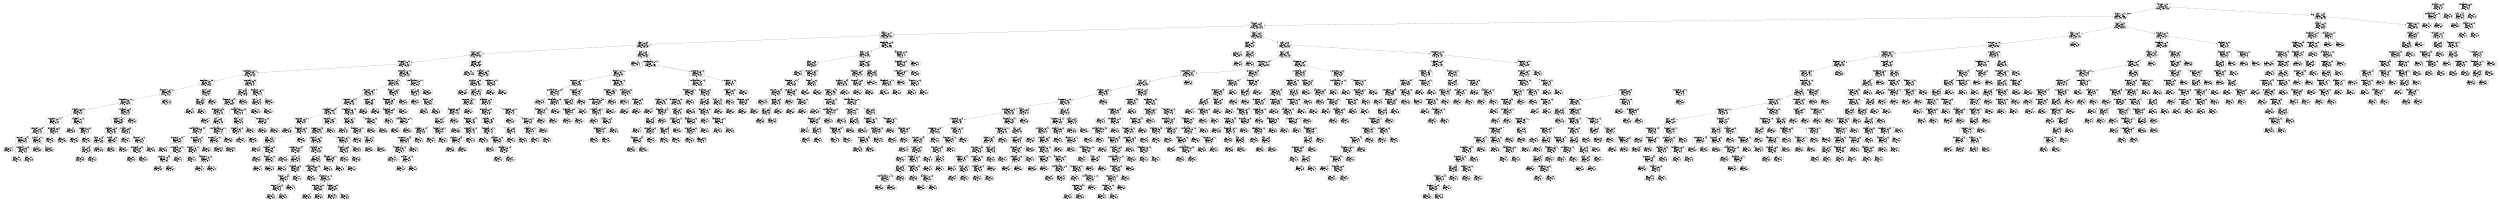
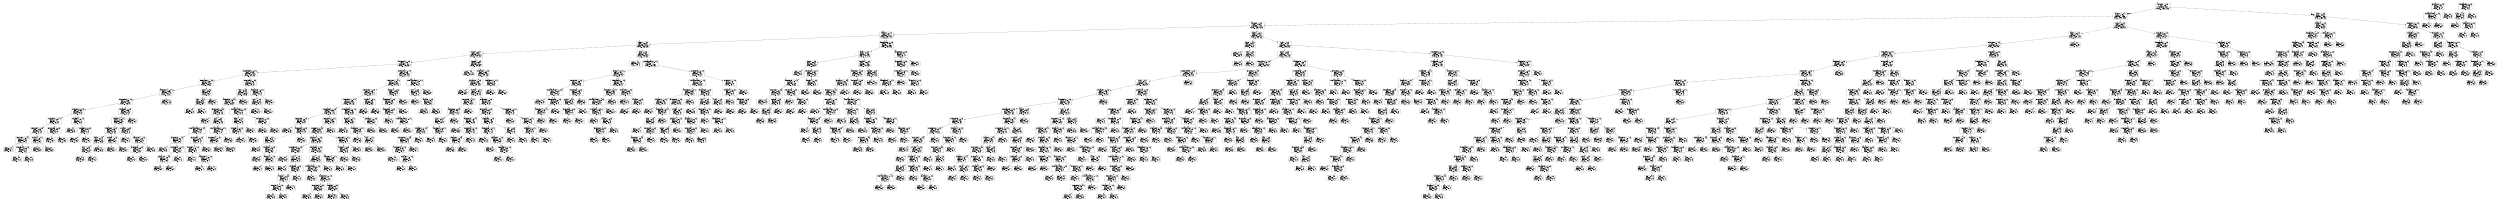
node "forumng_3 <= 0.5 gini = 0.416 samples = 122 value = [36, 86]": added
node "oucontent_1 <= 0.5 samples = 0.444 samples = 3 value = [2, 1]": label "oucontent_1 <= 0.5 samples = 0.444 samples = 3 value = [2, 1]" -> "oucontent_1 <= 0.5 gini = 0.444 samples = 3 value = [2, 1]"
